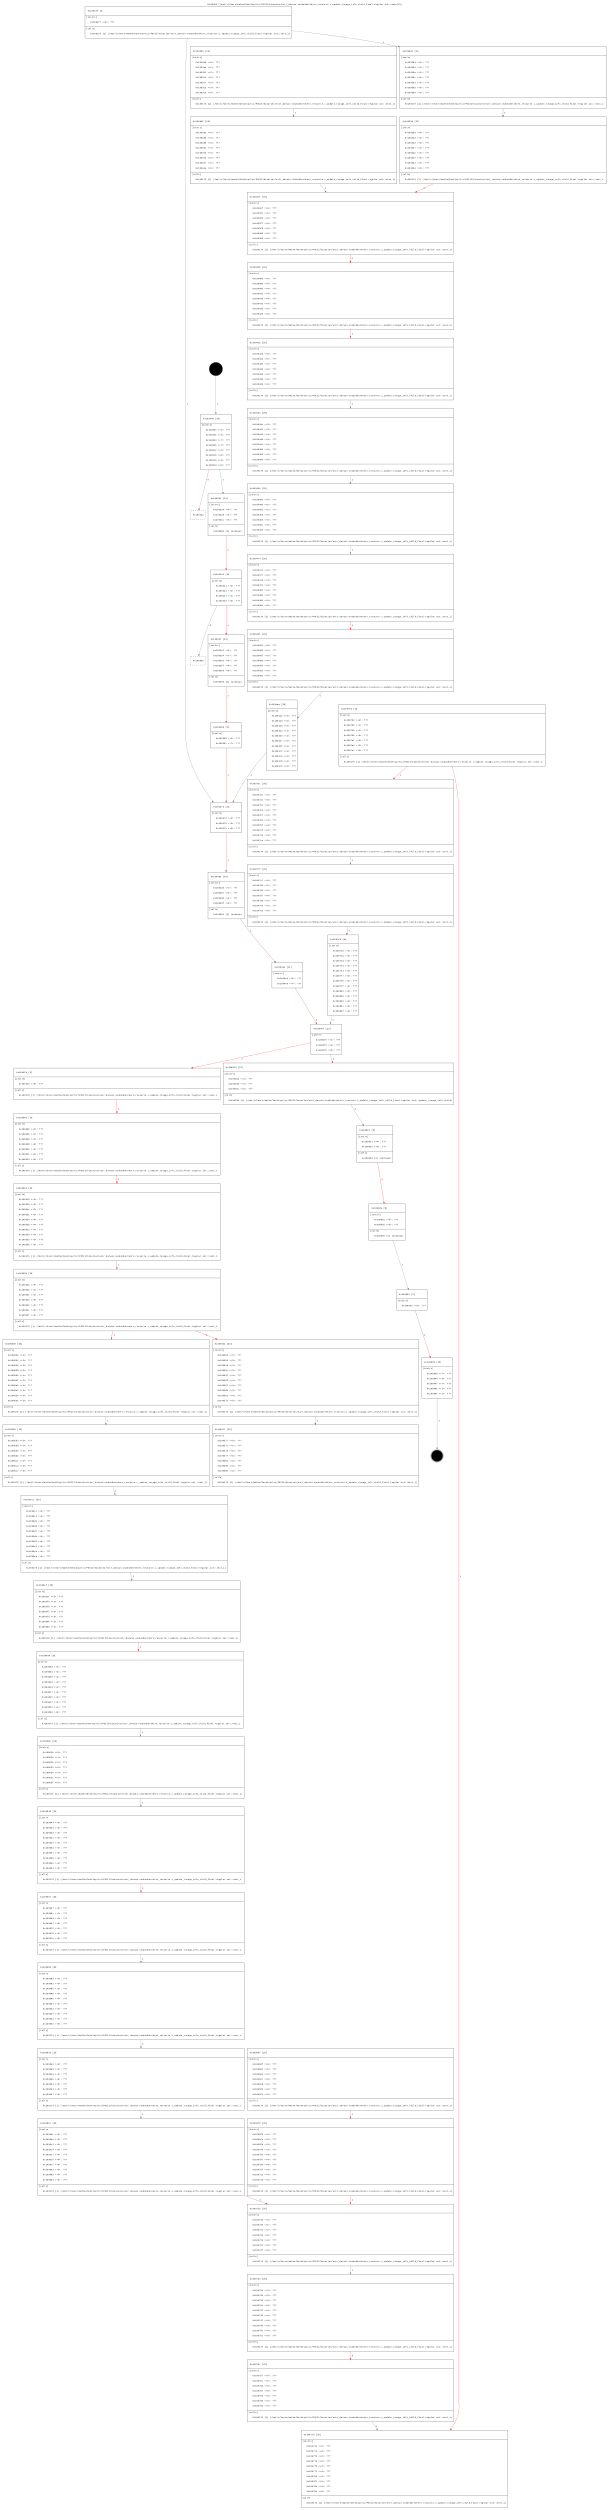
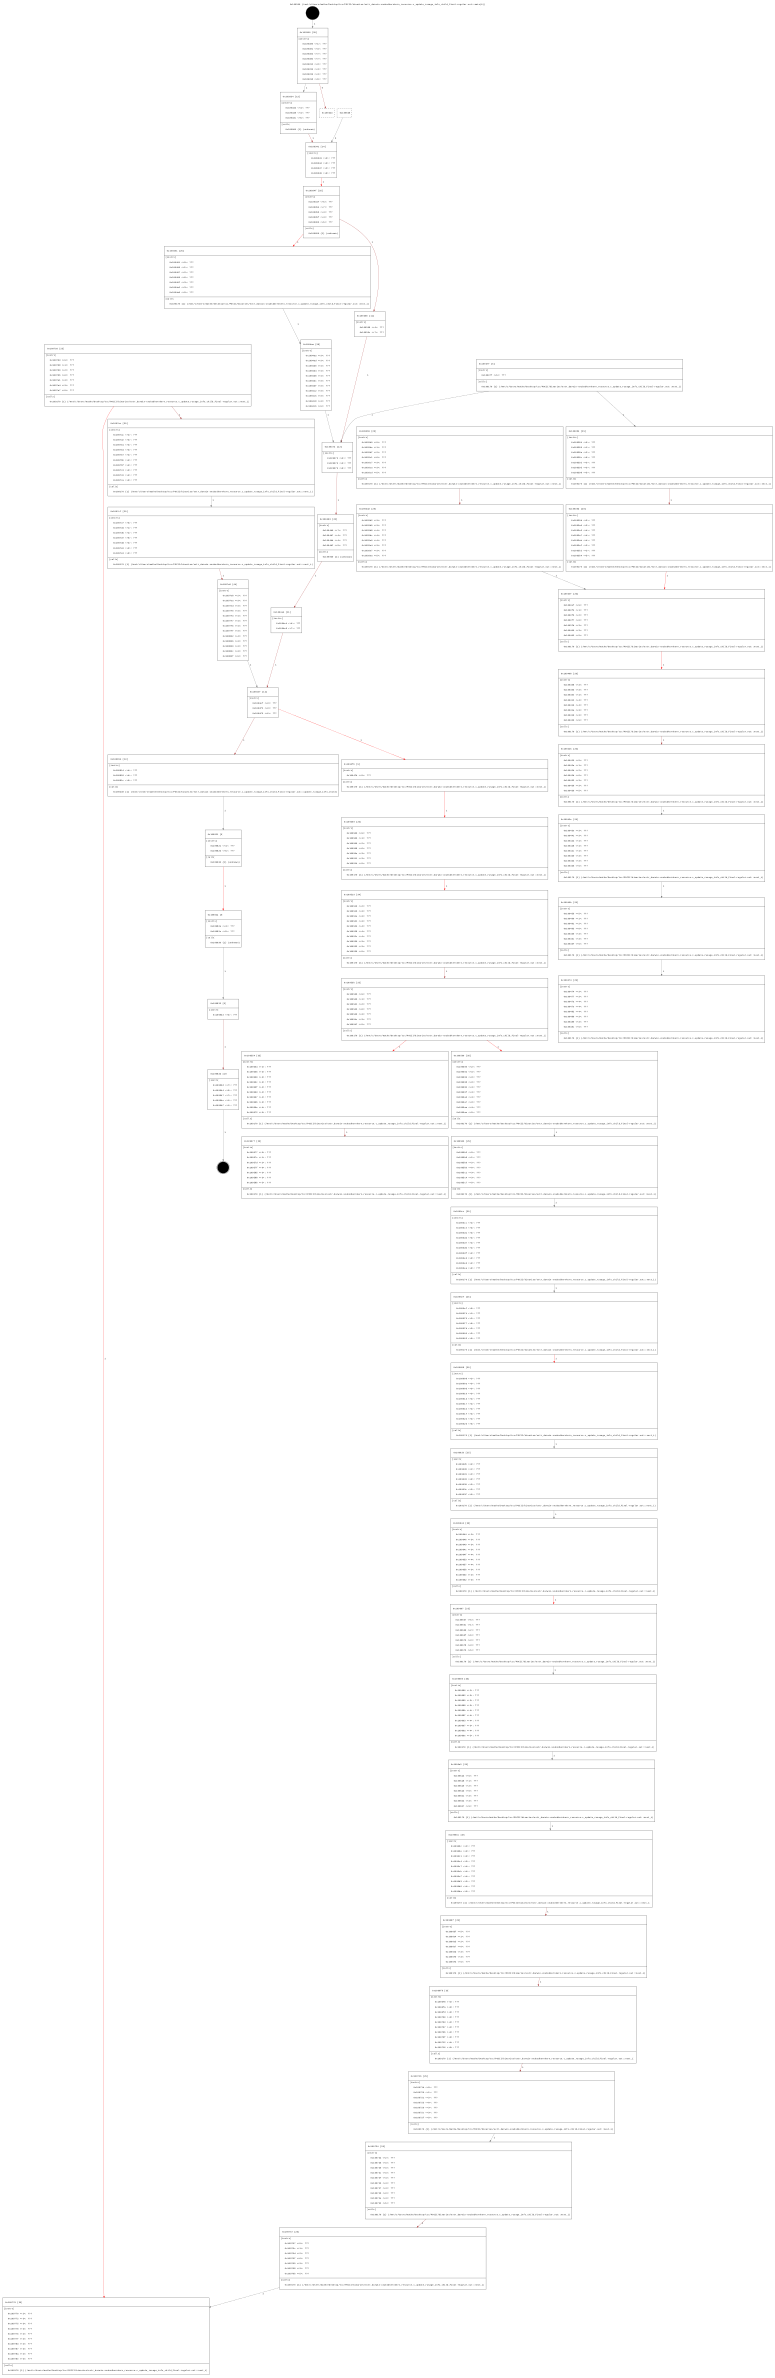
edge "0x109474 [29]" -> "0x109491 [25]": now "0x10934f [25]" -> "0x109491 [25]"
edge "0x109341 [14]" -> "0x109838": reversed
edge "0x1096bc [35]" -> "0x10971b [25]": now "0x1096bc [35]" -> "0x1096df [25]"
